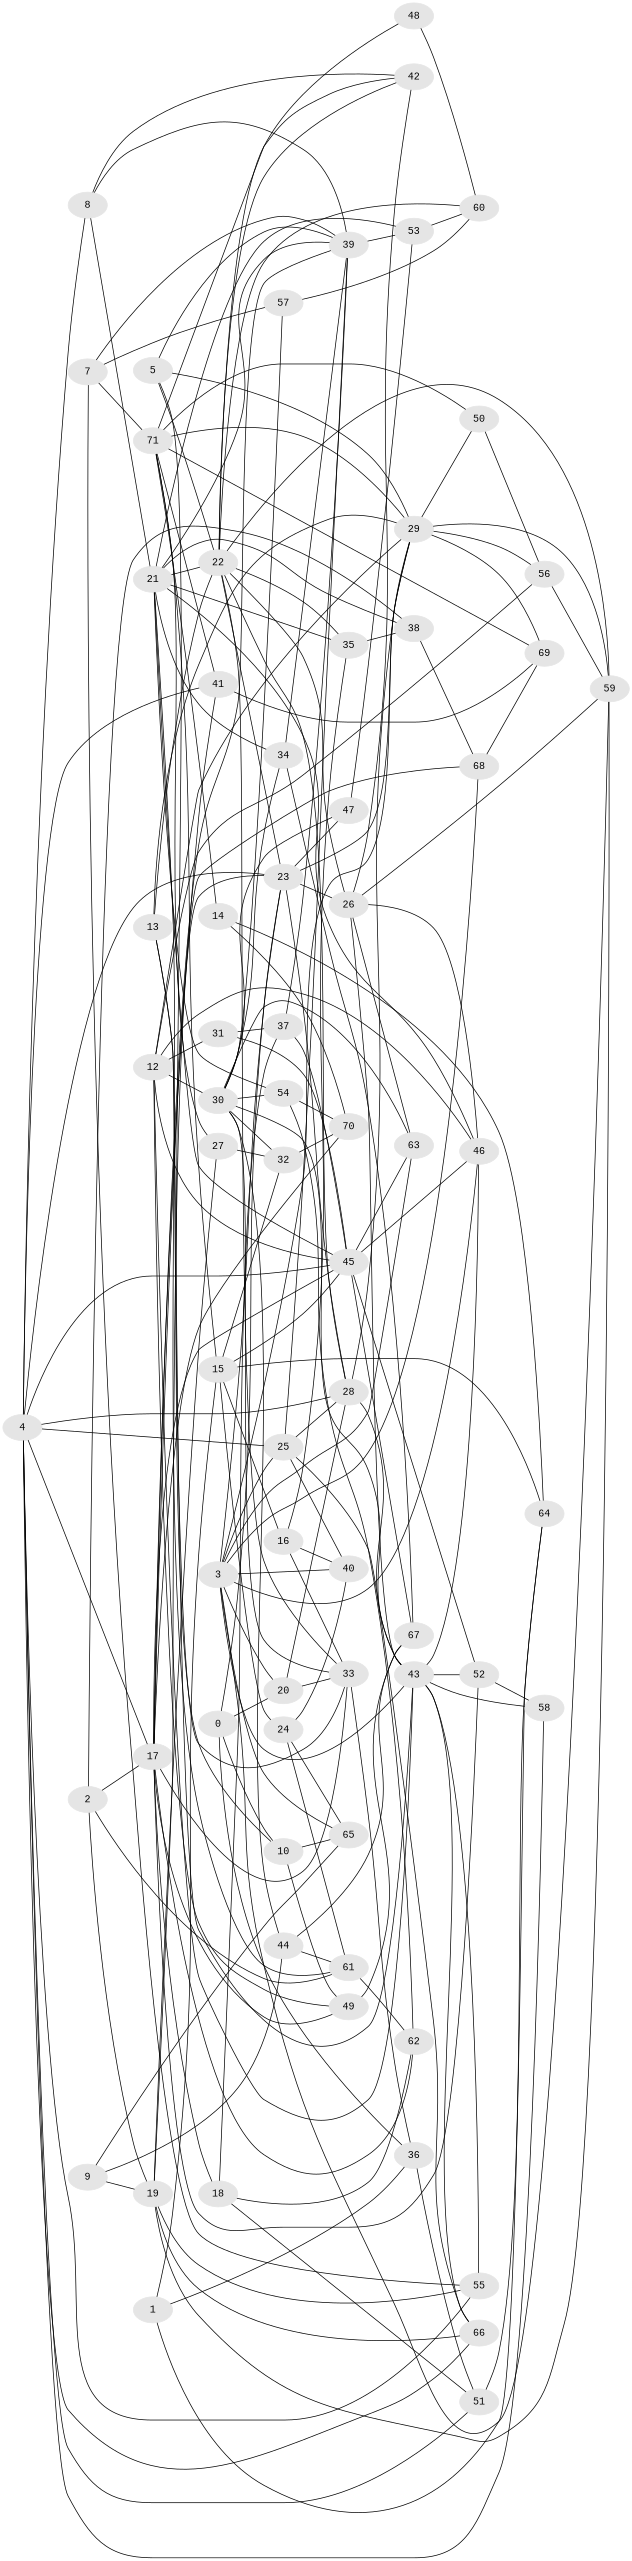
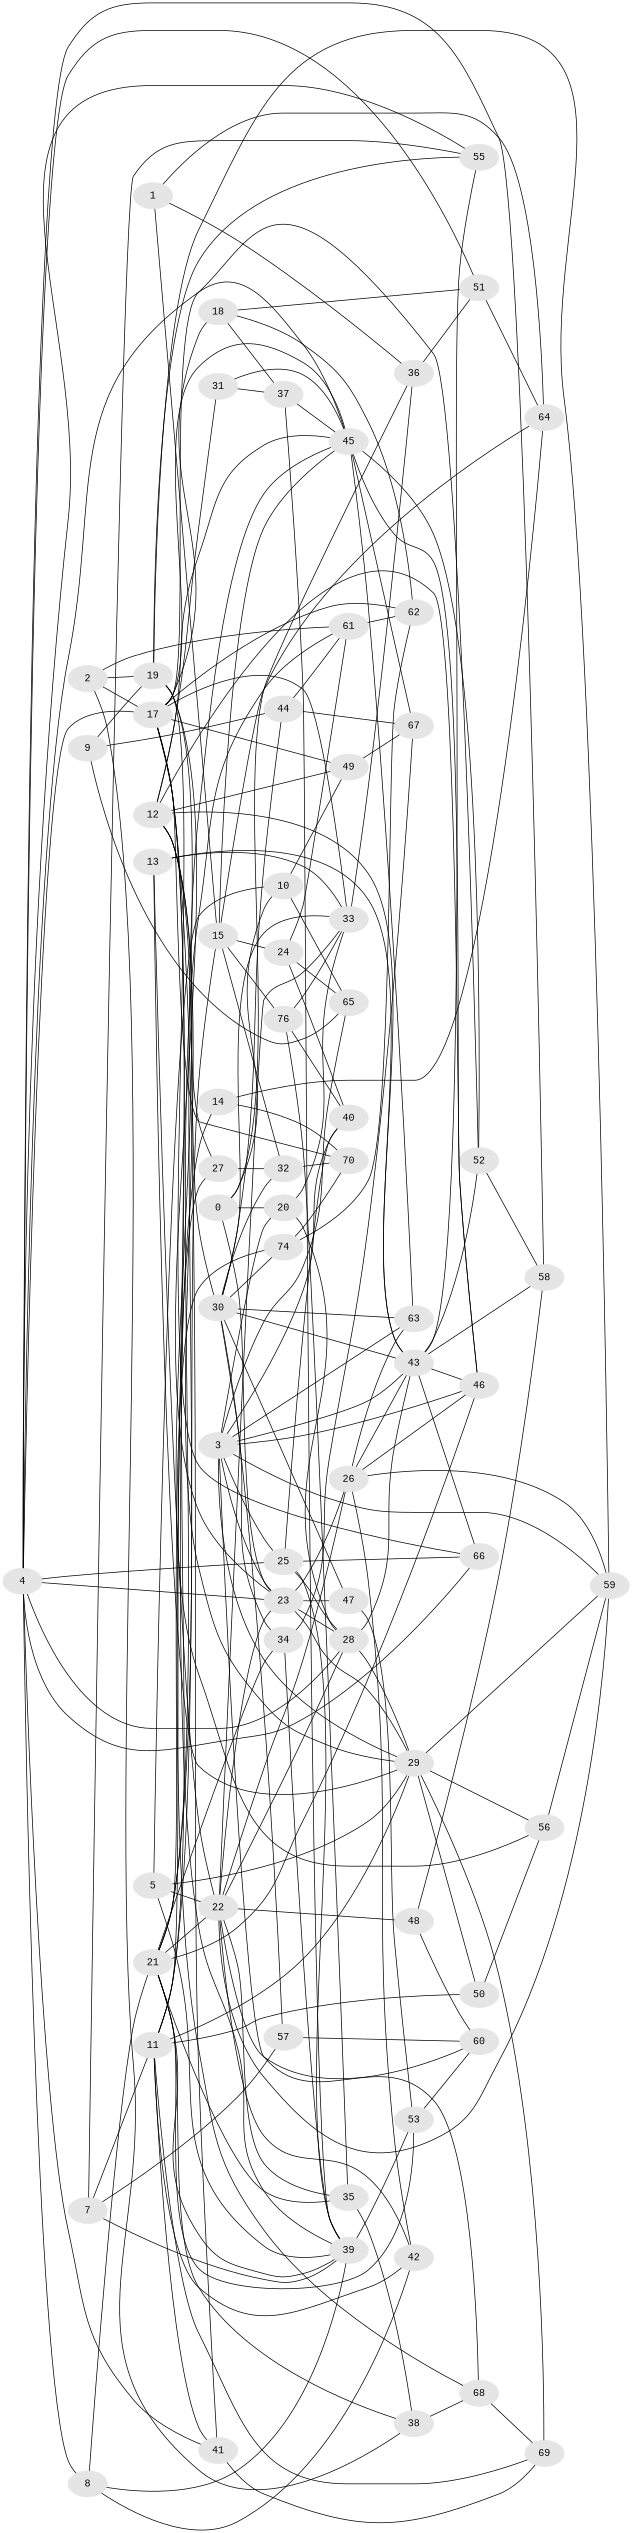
node "71": label "71" -> "11"
node "54": label "54" -> "74"
node "16": label "16" -> "76"
edge "58" -- "48": added
